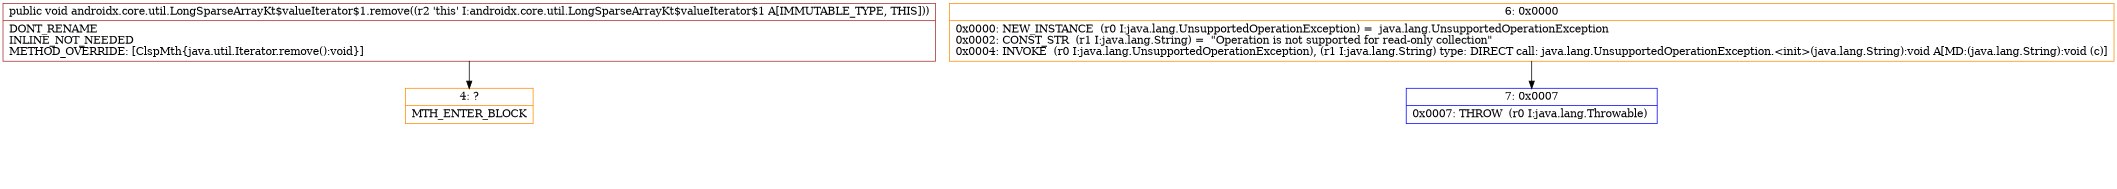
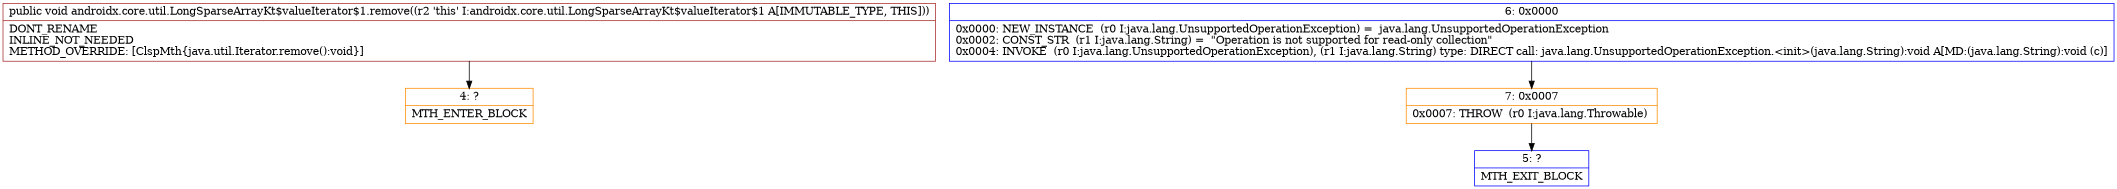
node "6: 0x0000": color darkorange -> blue
node "7: 0x0007": color blue -> darkorange
node "5: ?": added
